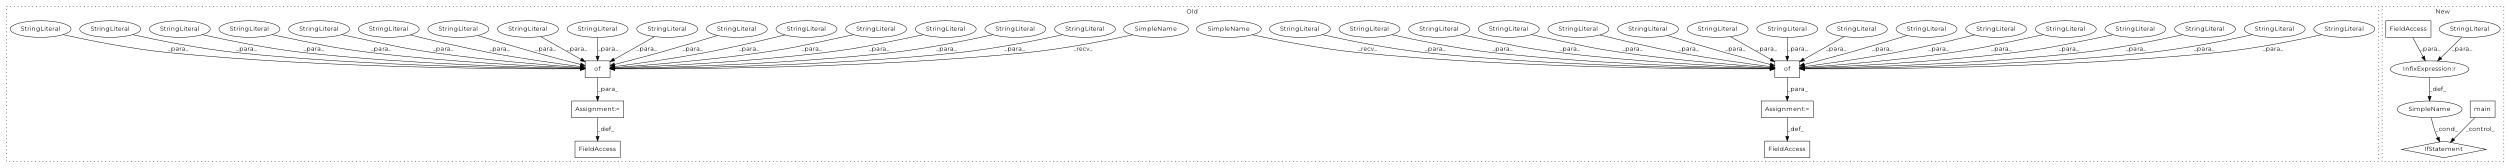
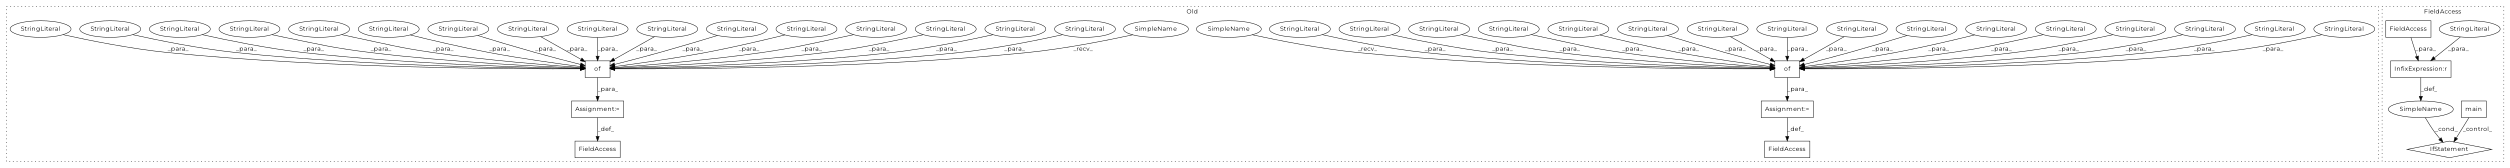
cluster "New": label "New" -> "FieldAccess"
node "InfixExpression:r": shape ellipse -> box
